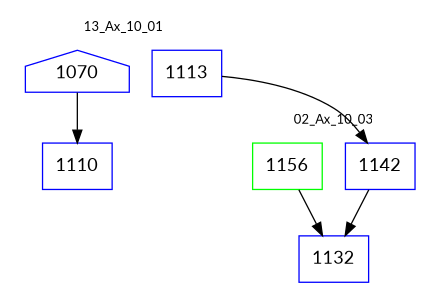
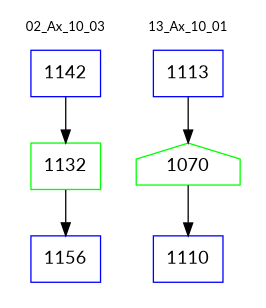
node "1070": color blue -> green
edge "1113" -> "1142": now "1113" -> "1070"
node "1156": color green -> blue
edge "1156" -> "1132": reversed
node "1132": color blue -> green
